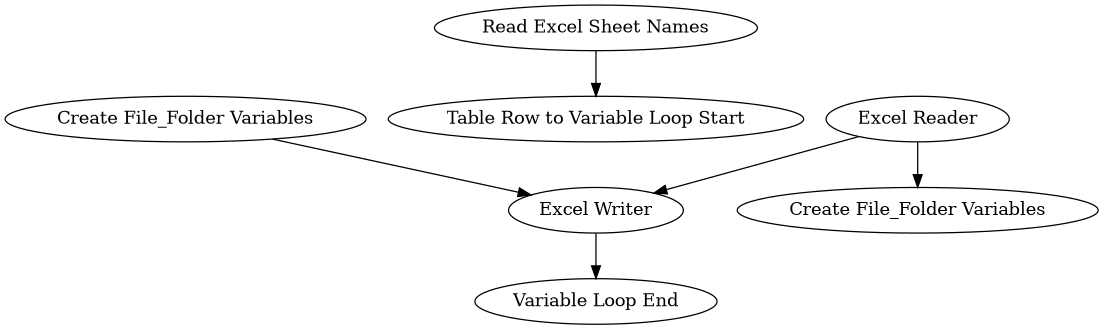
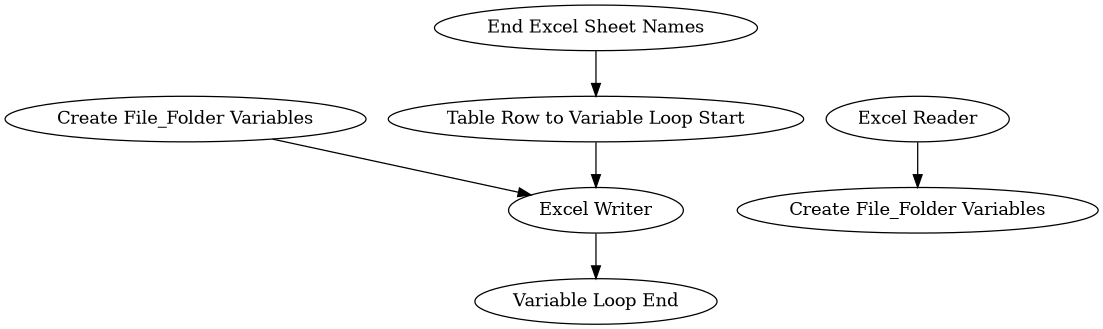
node "Read Excel Sheet Names": label "Read Excel Sheet Names" -> "End Excel Sheet Names"
edge "Excel Reader" -> "Excel Writer": now "Table Row to Variable Loop Start" -> "Excel Writer"
